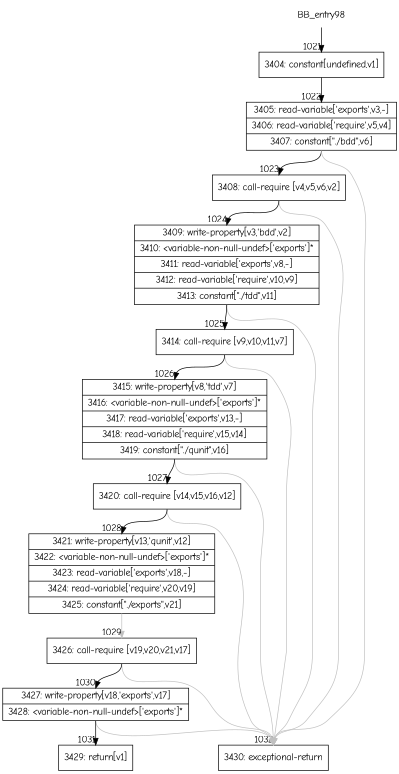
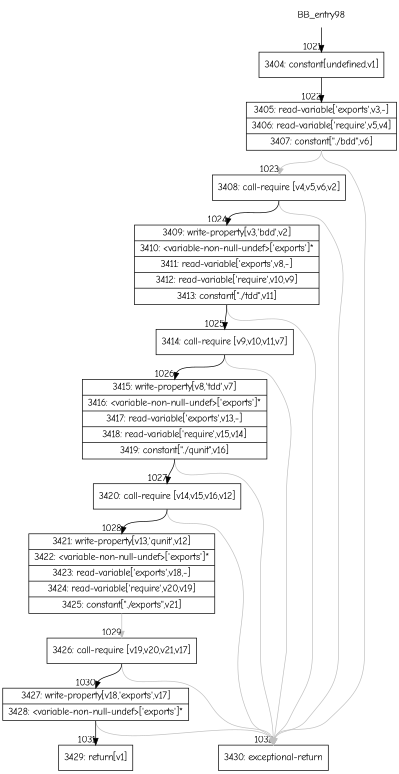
edge "3405: read-variable['exports',v3,-]" -> "3408: call-require [v4,v5,v6,v2]": color black -> gray
